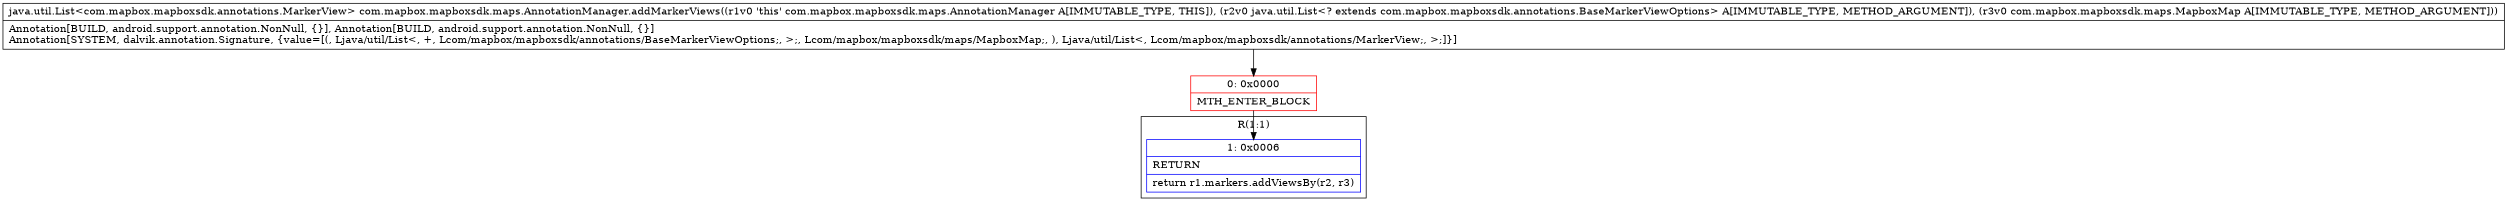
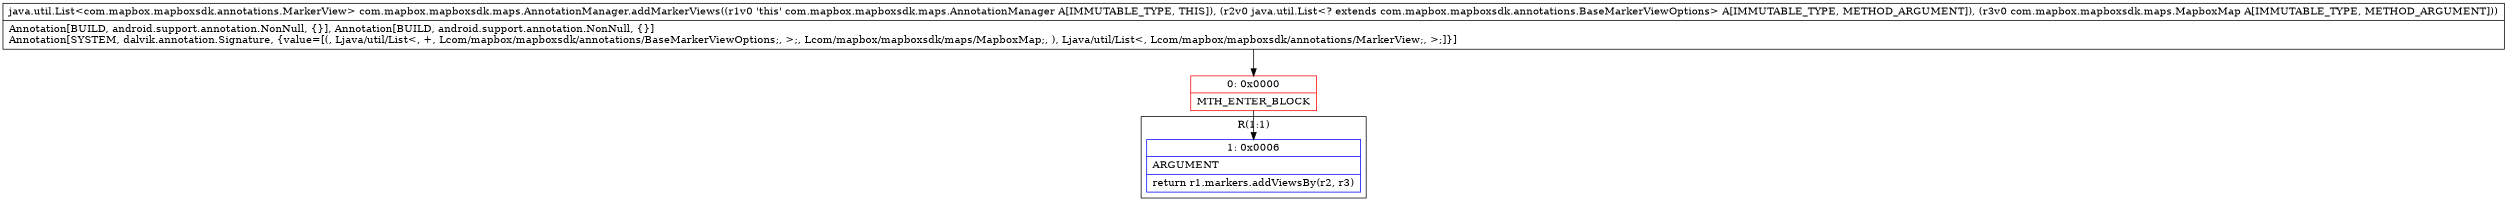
node "1: 0x0006": text "RETURN" -> "ARGUMENT"
